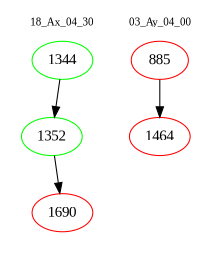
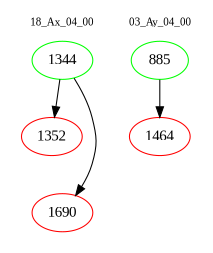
cluster "18_Ax_04_30": label "18_Ax_04_30" -> "18_Ax_04_00"
node "885": color red -> green
node "1352": color green -> red
edge "1352" -> "1690": now "1344" -> "1690"
